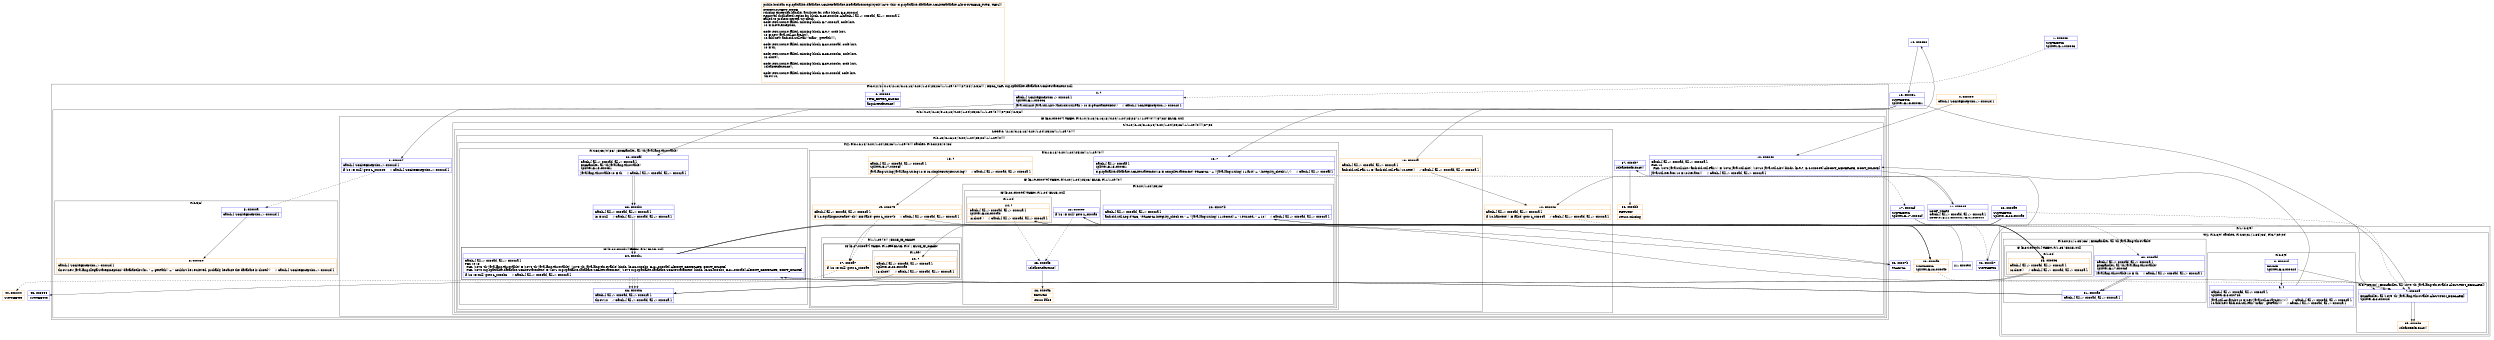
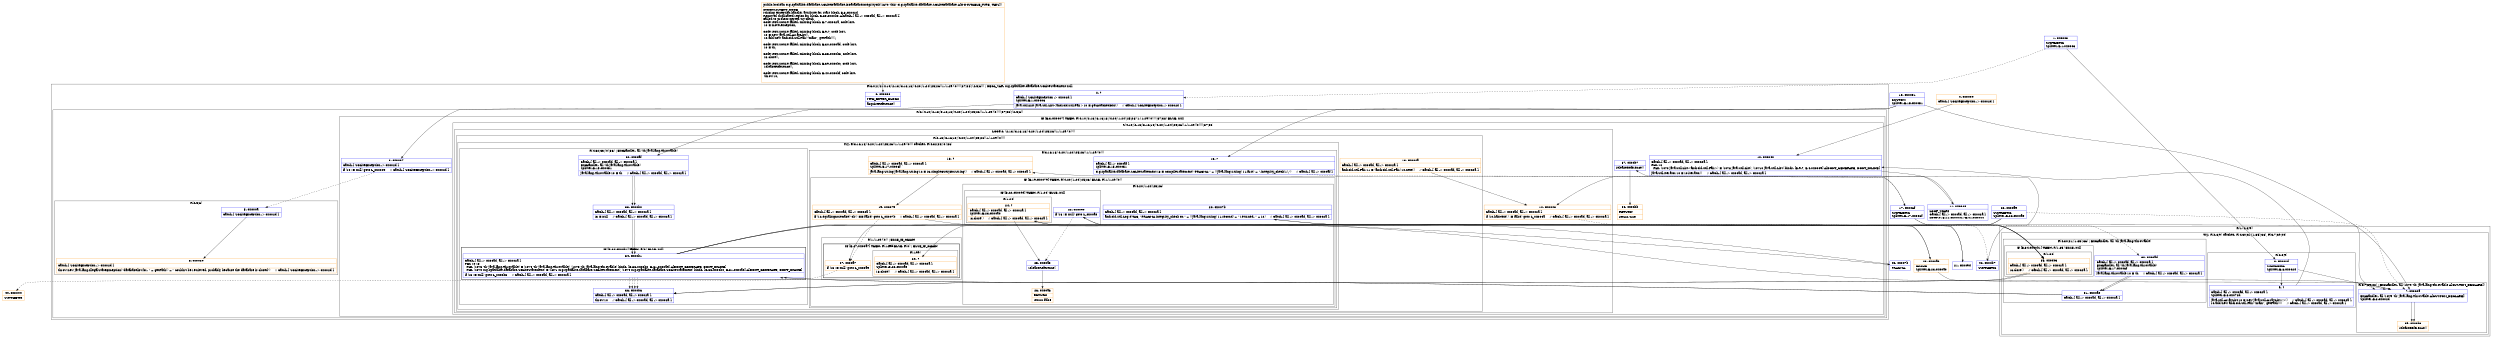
node "14: 0x0050": removed
node "15: 0x0051": text "SYNTHETIC" -> "CUSTOM"
edge "1: 0x0003" -> "8: 0x002d": added
edge "17: 0x006f" -> "18: ?": added
node "38: 0x00bb": text "return missing" -> "return true"
edge "20: 0x007b" -> "23: 0x00a0": now "20: 0x007b" -> "21: 0x009d"
edge "24: ?" -> "25: 0x00a3": style dashed -> solid
node "23: 0x00a0": text "SYNTHETIC" -> "INLINE"
node "8: 0x002d": text "INLINE" -> "SYNTHETIC"
edge "23: 0x00a0" -> "7: 0x002a": style dashed -> solid
node "45: 0x0044": removed
